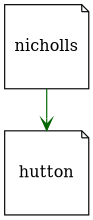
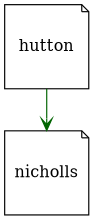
edge "nicholls" -> "hutton": reversed
